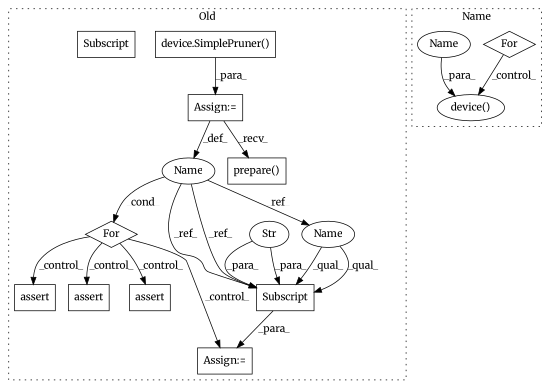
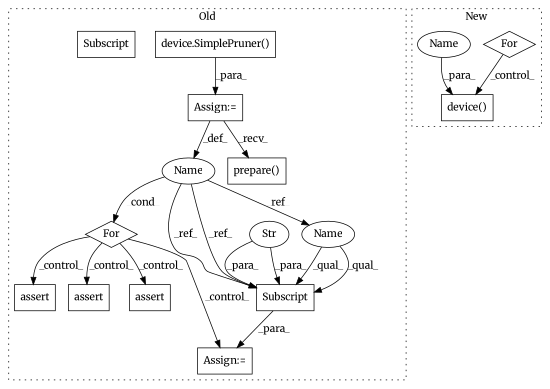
cluster "Name": label "Name" -> "New"
node "device()": shape ellipse -> box
